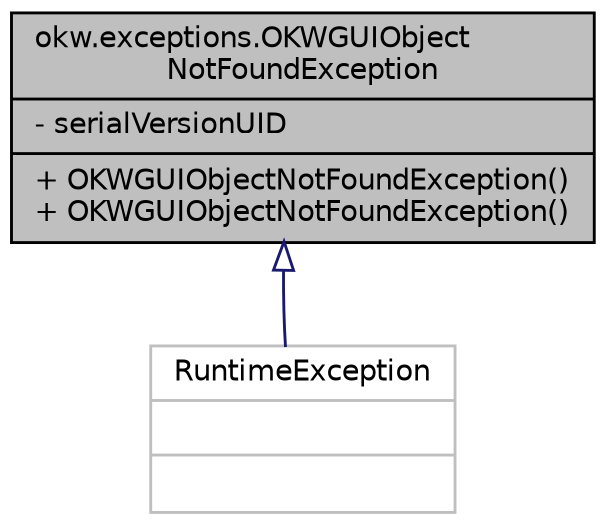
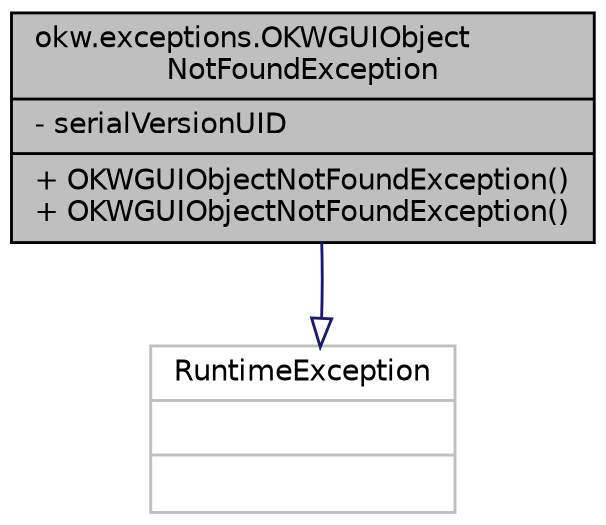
edge "RuntimeException" -> "okw.exceptions.OKWGUIObject": reversed
